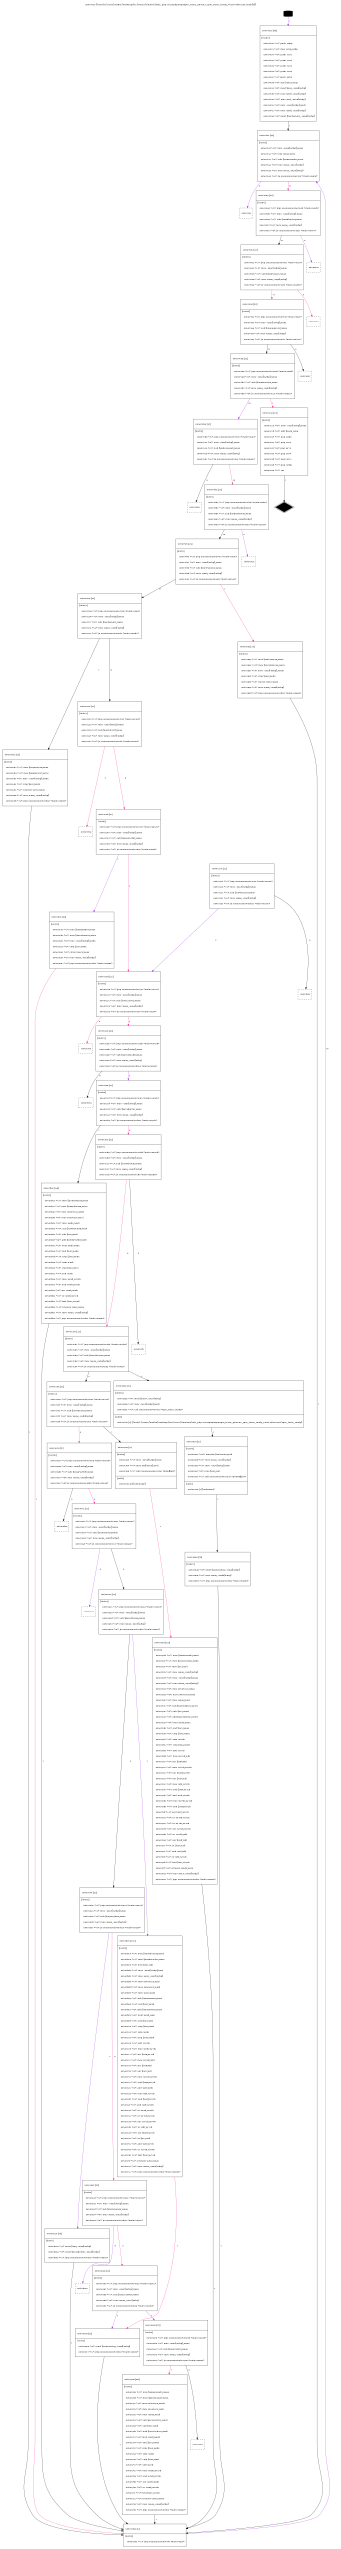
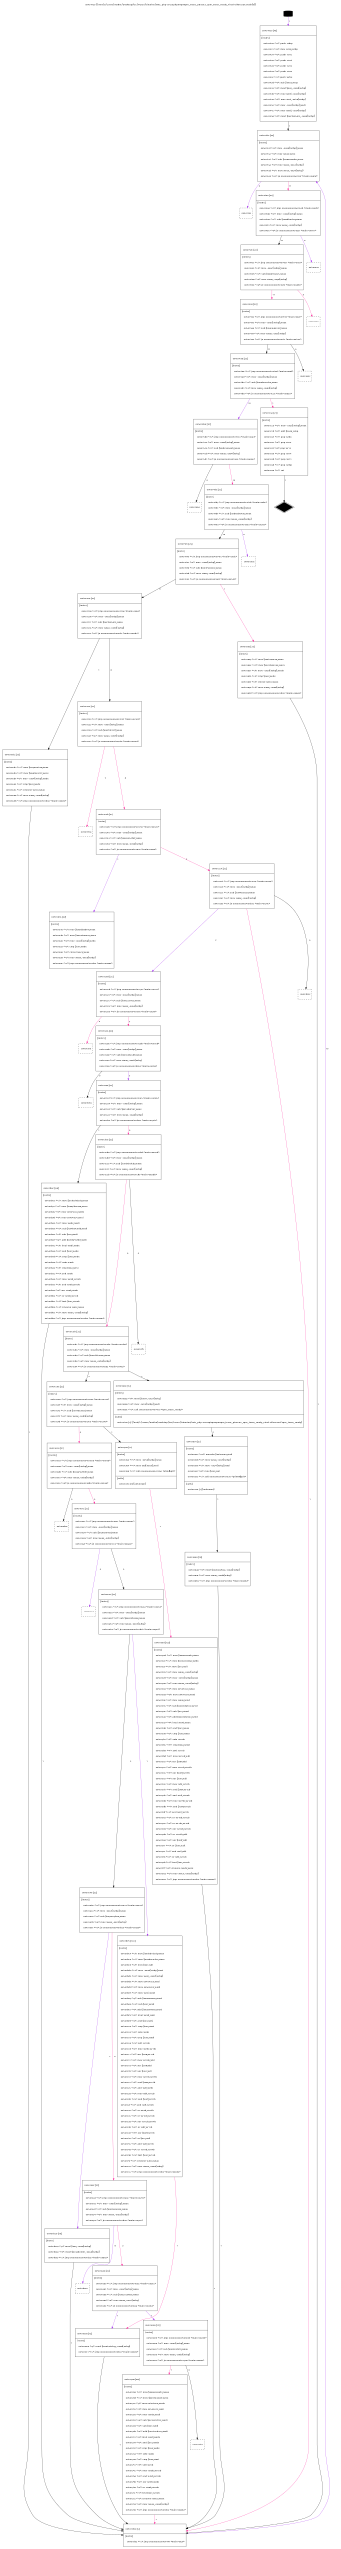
edge "0x40153b [25]" -> "0x40156d [25]": now "0x40153b [25]" -> "0x401554 [25]"
edge "0x401816 [27]" -> "0x401d02 [5]": now "0x401554 [25]" -> "0x401d02 [5]"
edge "0x401708 [88]" -> "0x401d02 [5]": color black -> deeppink
